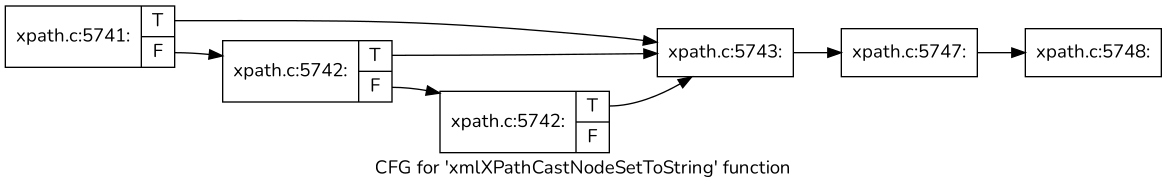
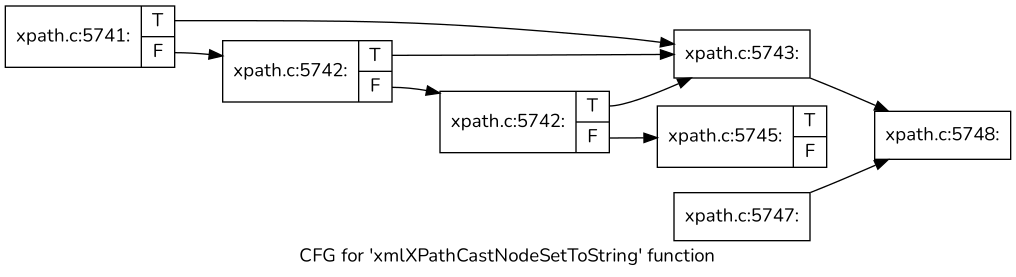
edge "xpath.c:5743:" -> "xpath.c:5747:": now "xpath.c:5743:" -> "xpath.c:5748:"
node "xpath.c:5745:": added
